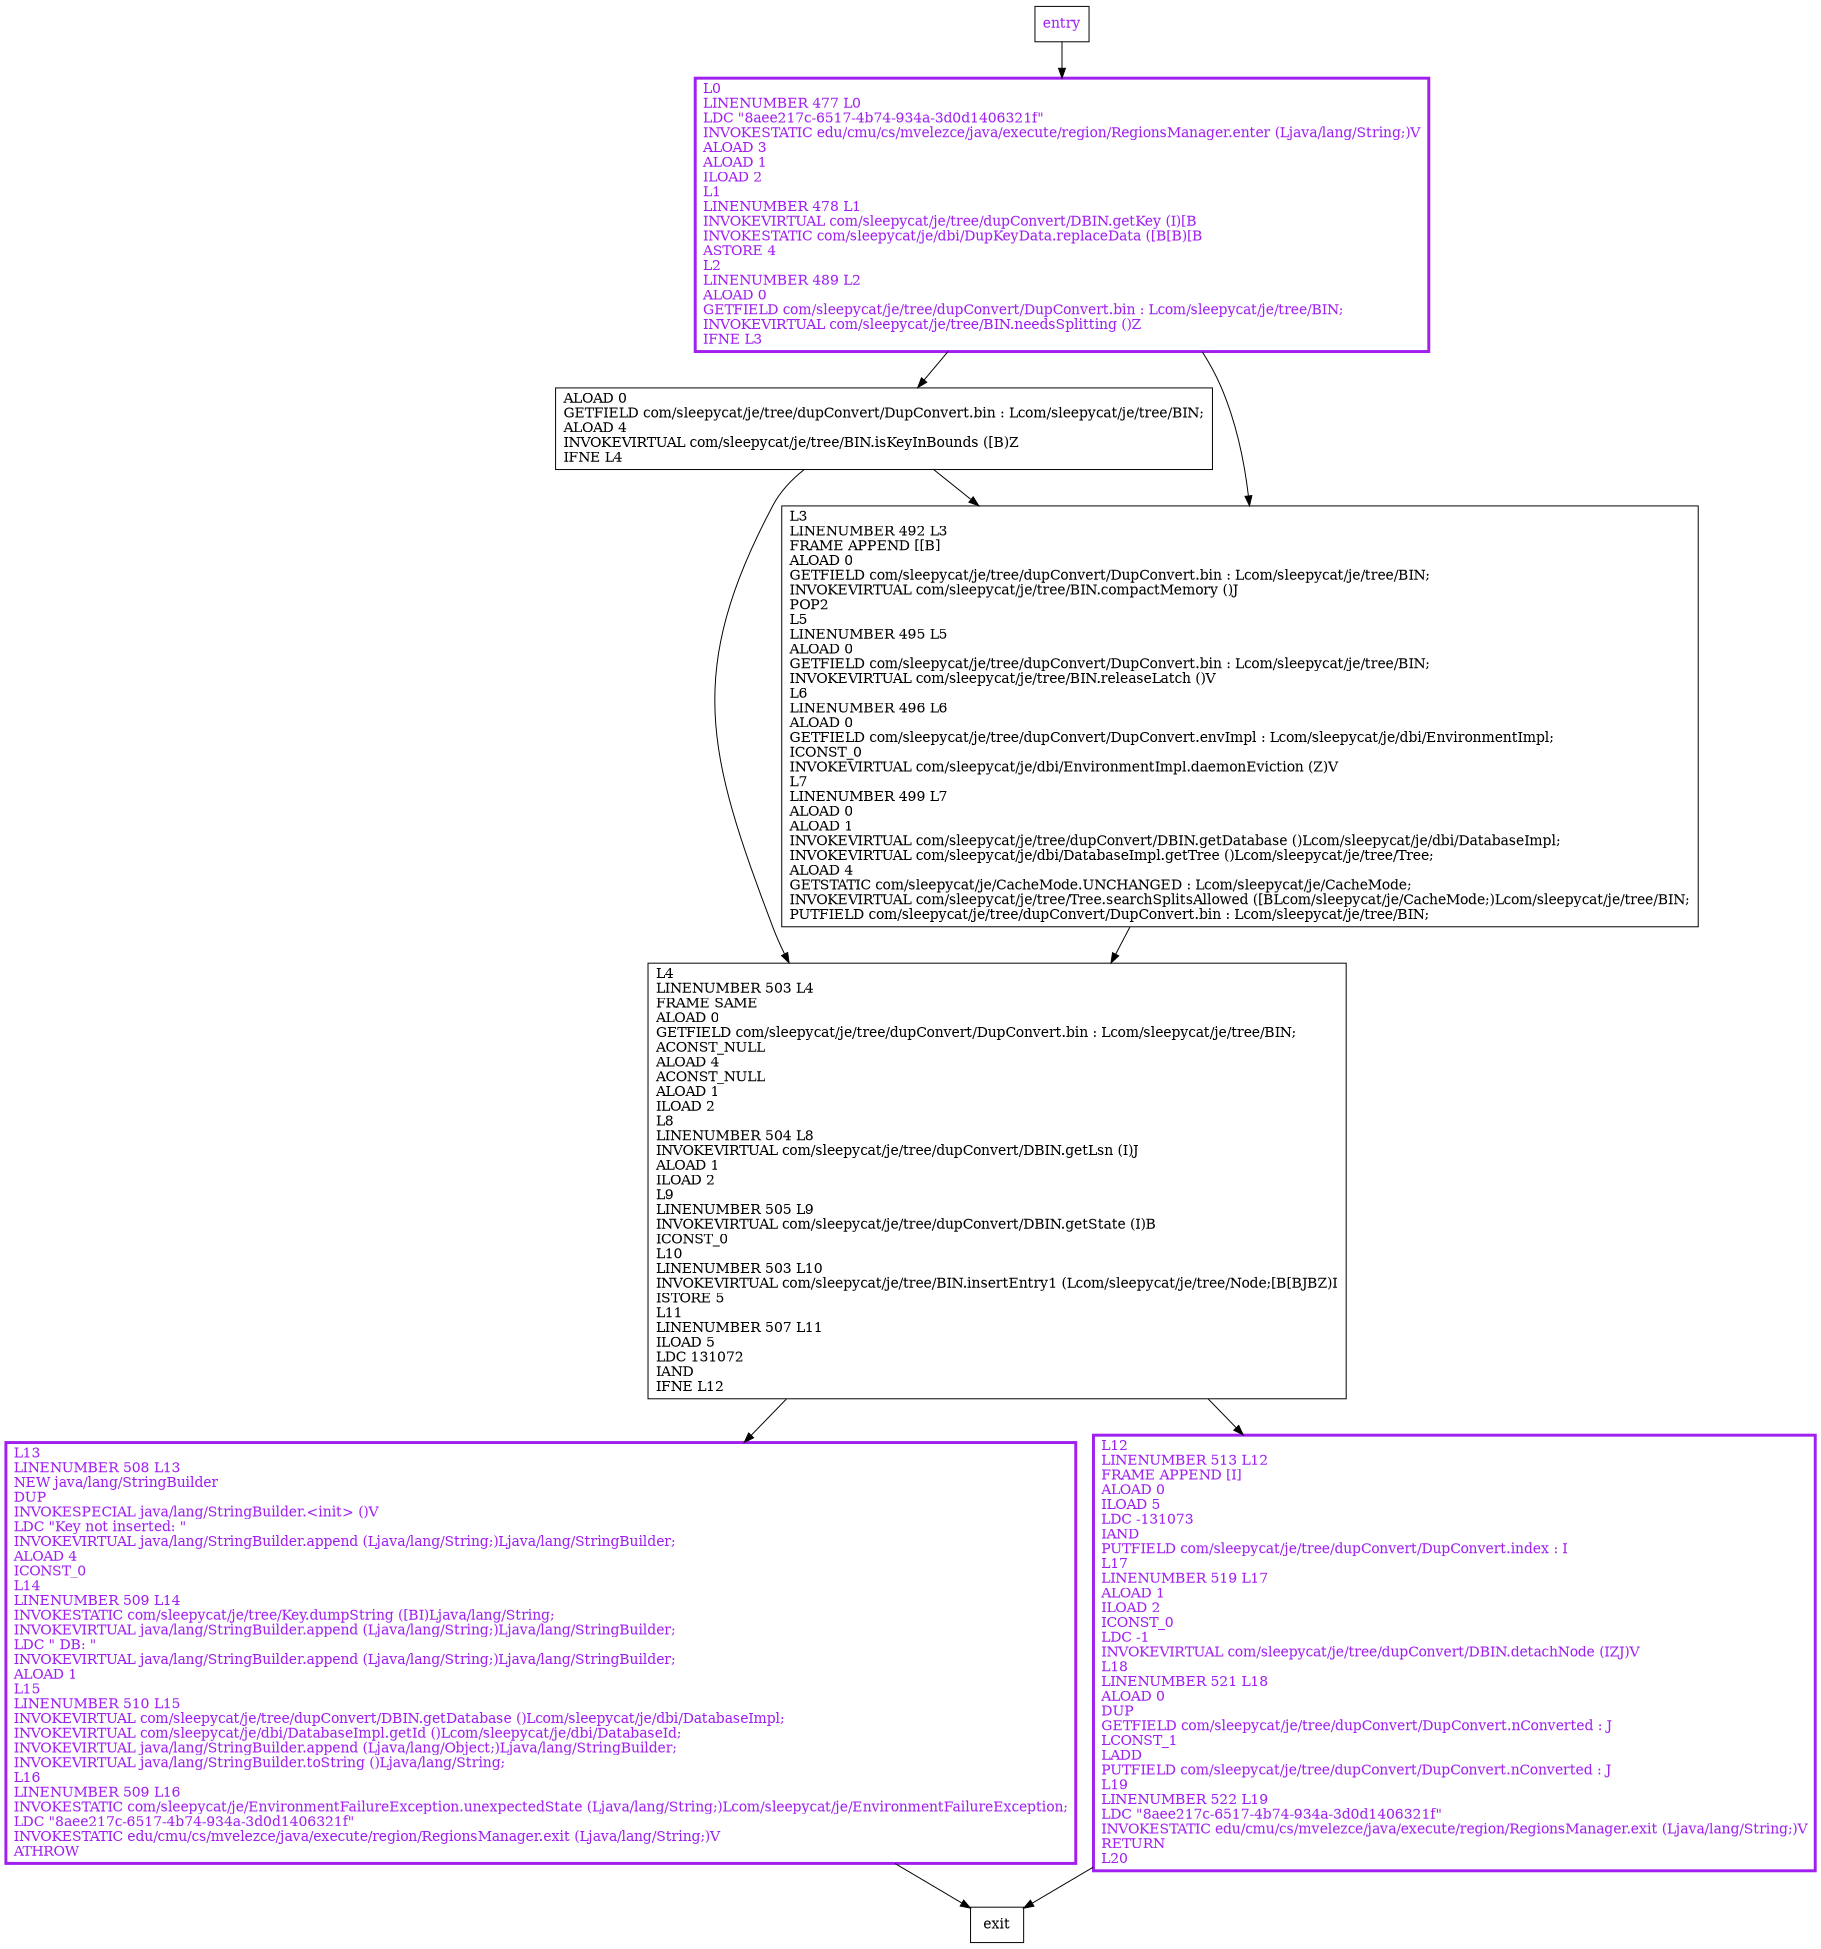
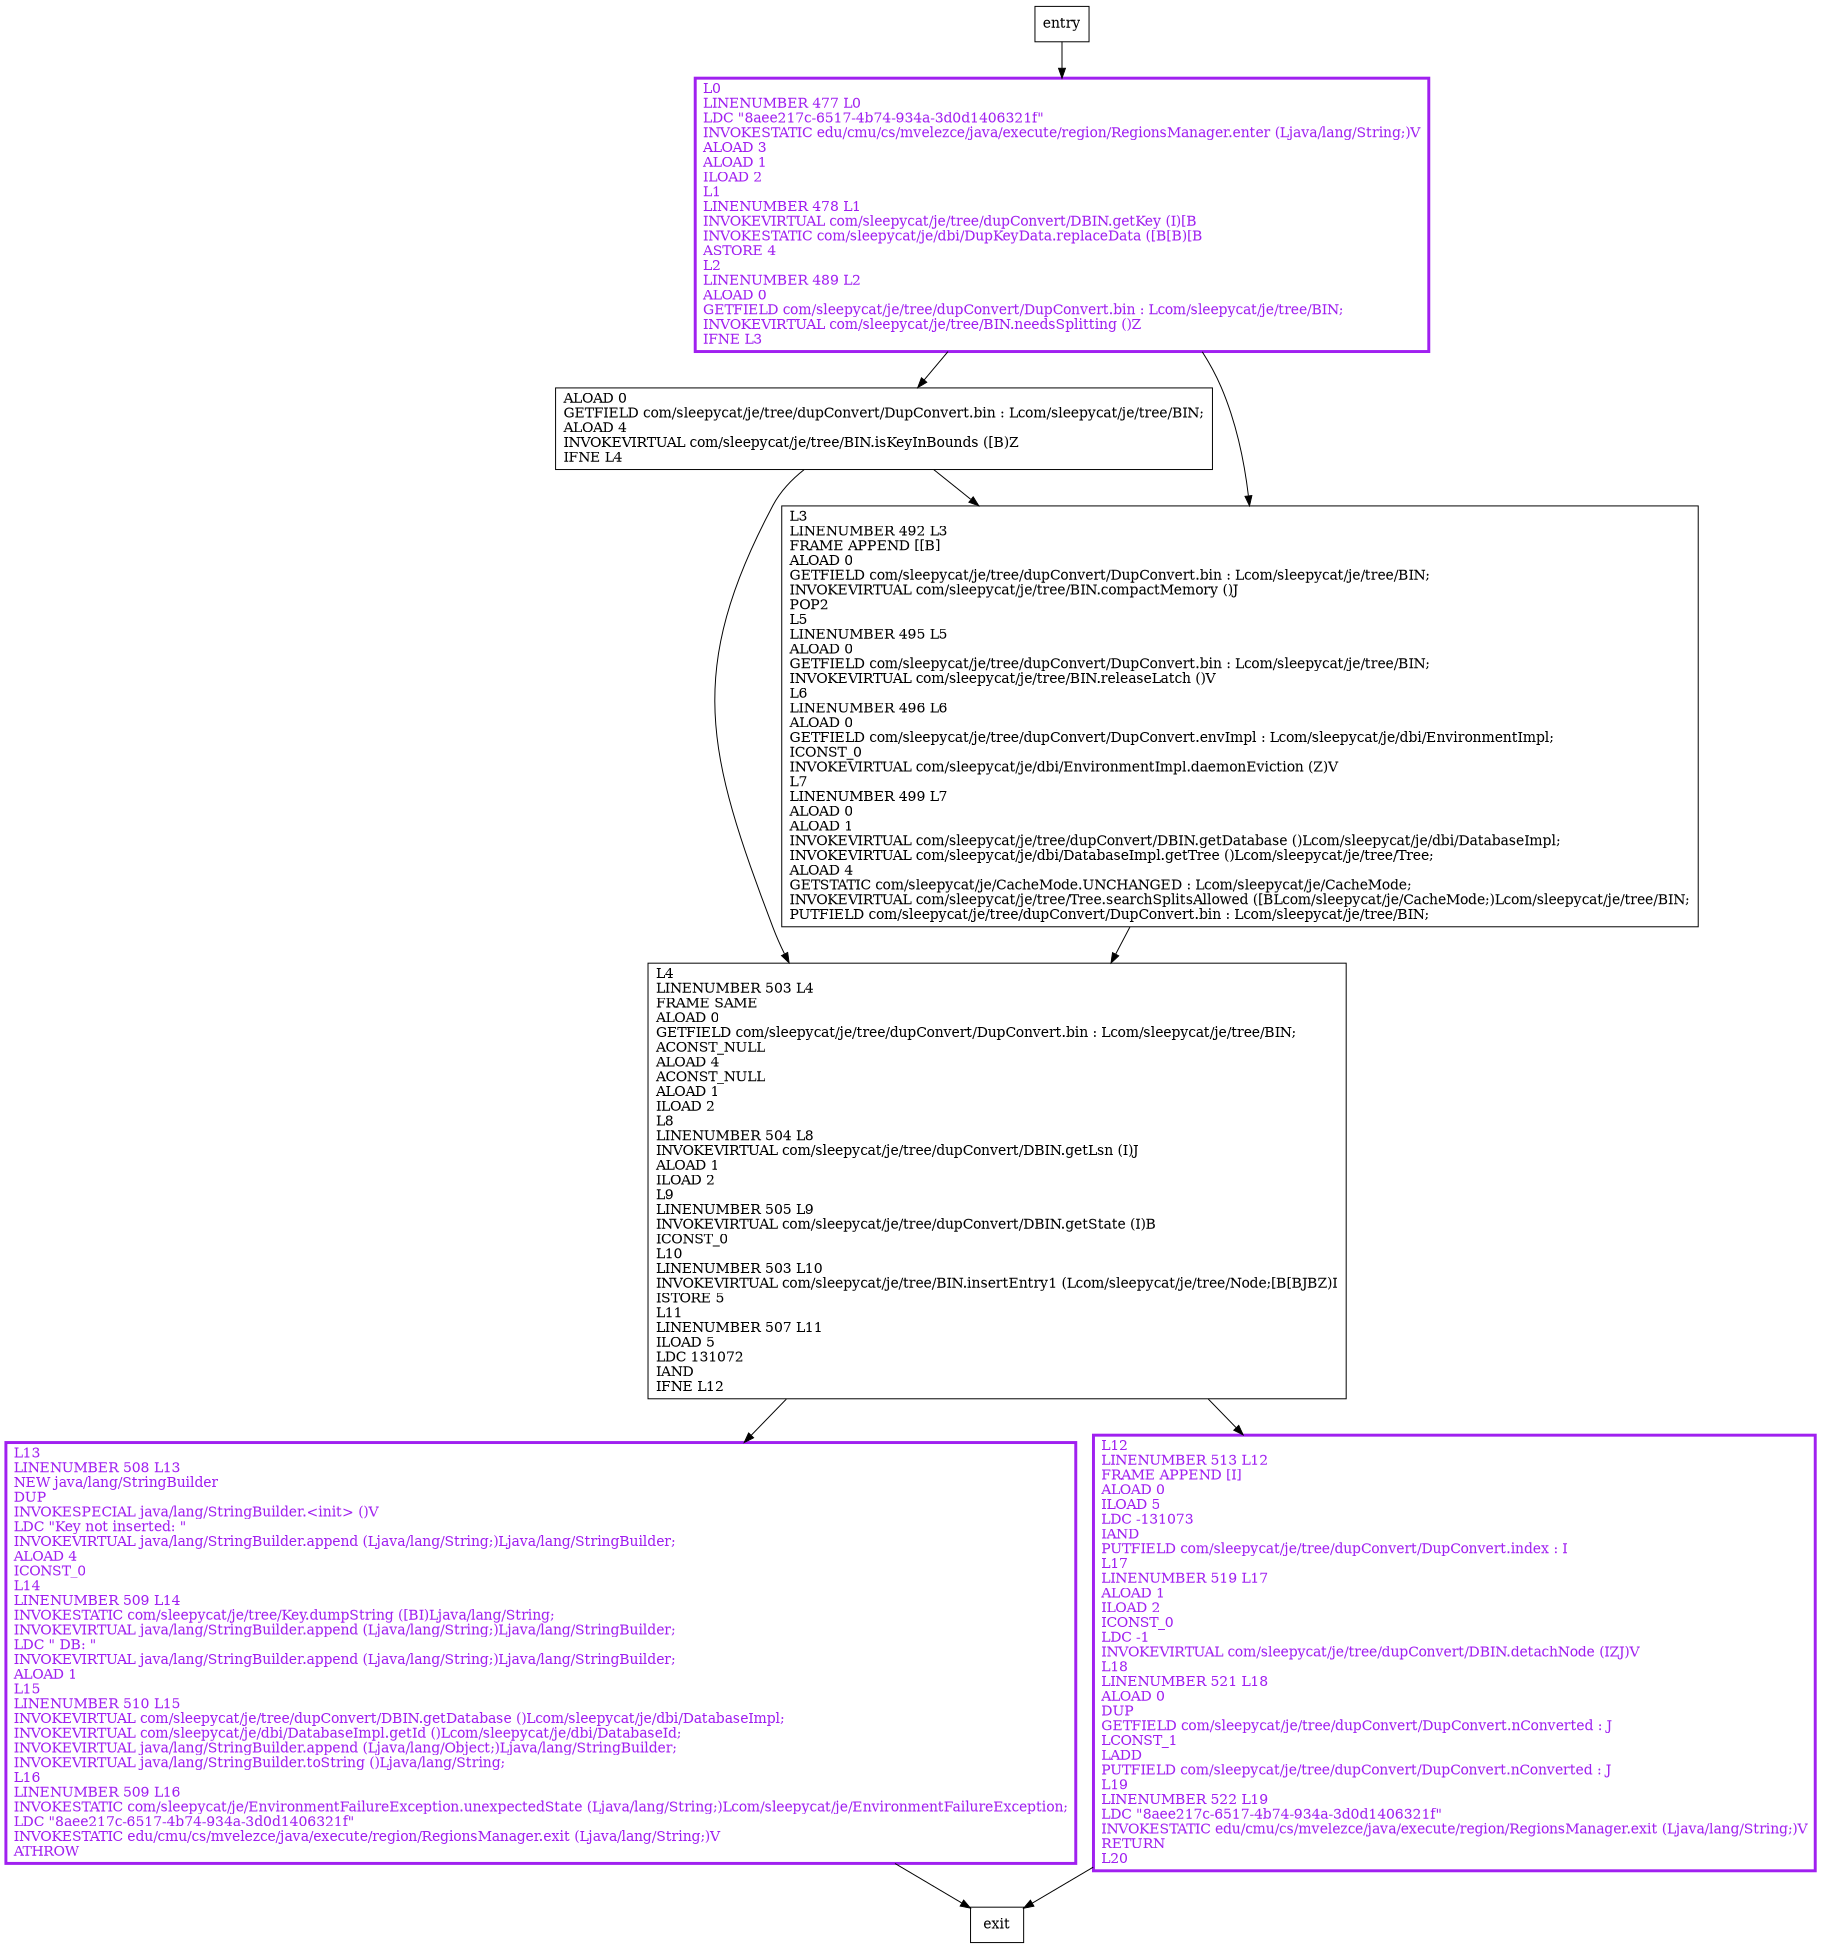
node "entry": fontcolor purple -> black
